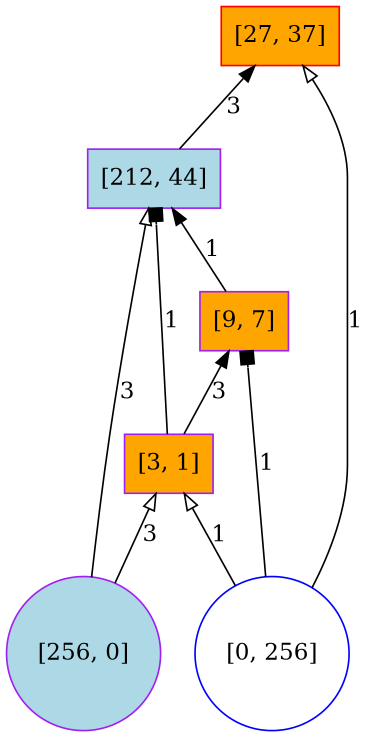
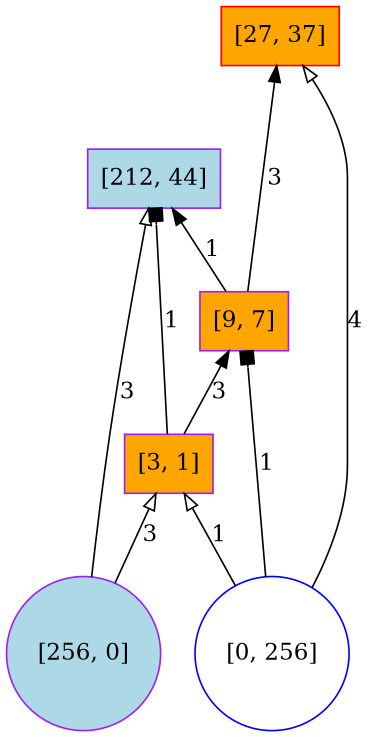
edge "[212, 44]" -> "[27, 37]": now "[9, 7]" -> "[27, 37]"
edge "[0, 256]" -> "[27, 37]": label "1" -> "4"
